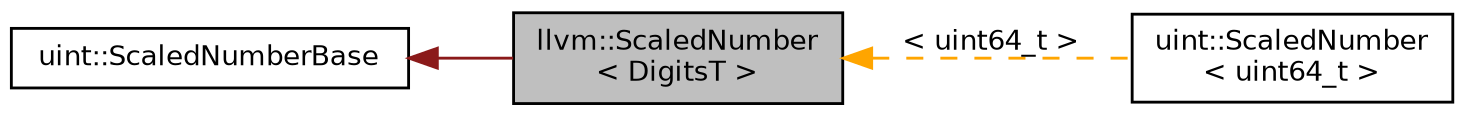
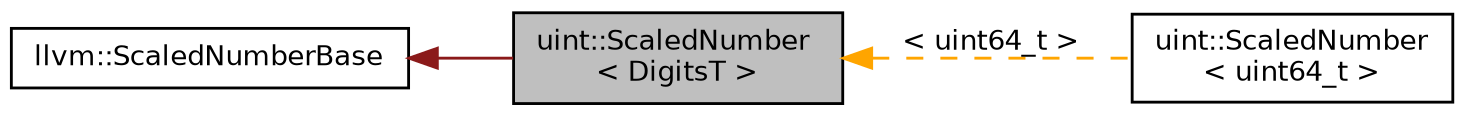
node "uint::ScaledNumberBase": label "uint::ScaledNumberBase" -> "llvm::ScaledNumberBase"
node "llvm::ScaledNumber < DigitsT >": label "llvm::ScaledNumber < DigitsT >" -> "uint::ScaledNumber < DigitsT >"
